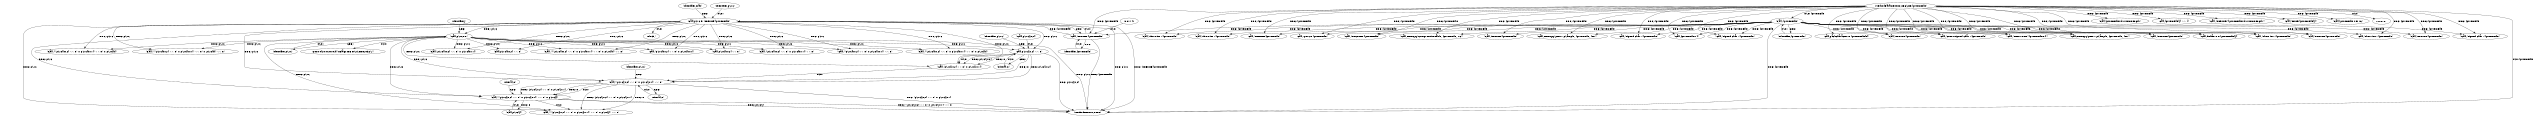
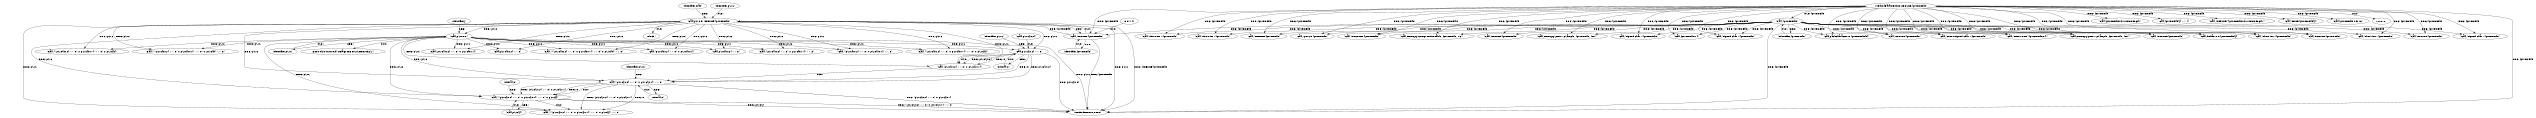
edge "(Call,!lpMemFile)" -> "(Call,packcharacter = lpMemFile[8])": added, label "DDG: lpMemFile"
edge "(MethodParameterIn,LPCSTR lpMemFile)" -> "(MethodReturn,UINT)": label "AST: lpMemFile" -> "DDG: lpMemFile"
edge "(Call,(((pSrc[j+2] << 8) + pSrc[j+1]) << 8) + pSrc[j])" -> "(Call,pSrc[j])": label "DDG: 8" -> "CFG: "
